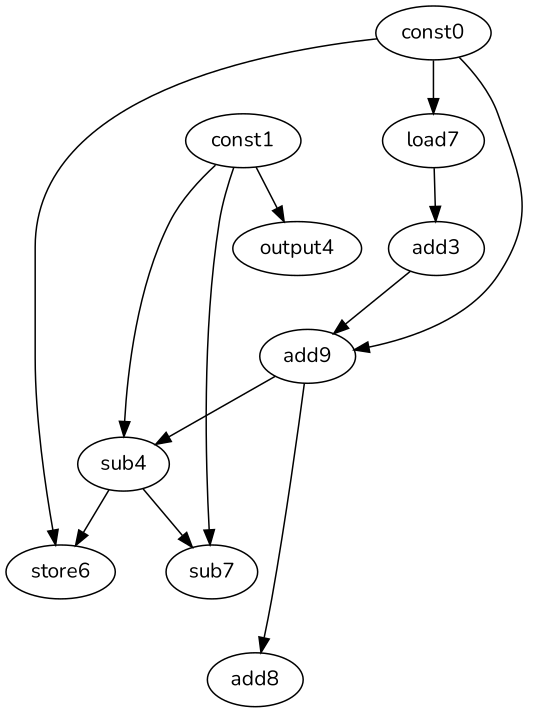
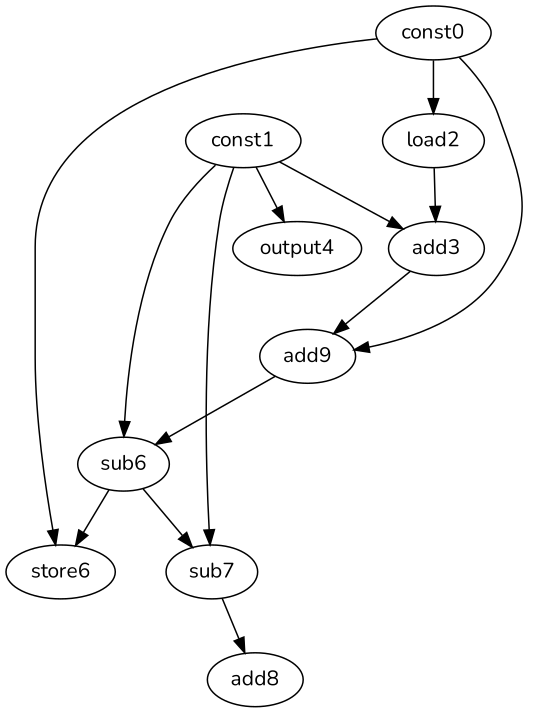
node "load7": label "load7" -> "load2"
edge "const1" -> "add3": added
node "sub4": label "sub4" -> "sub6"
edge "add9" -> "add8": now "sub7" -> "add8"
